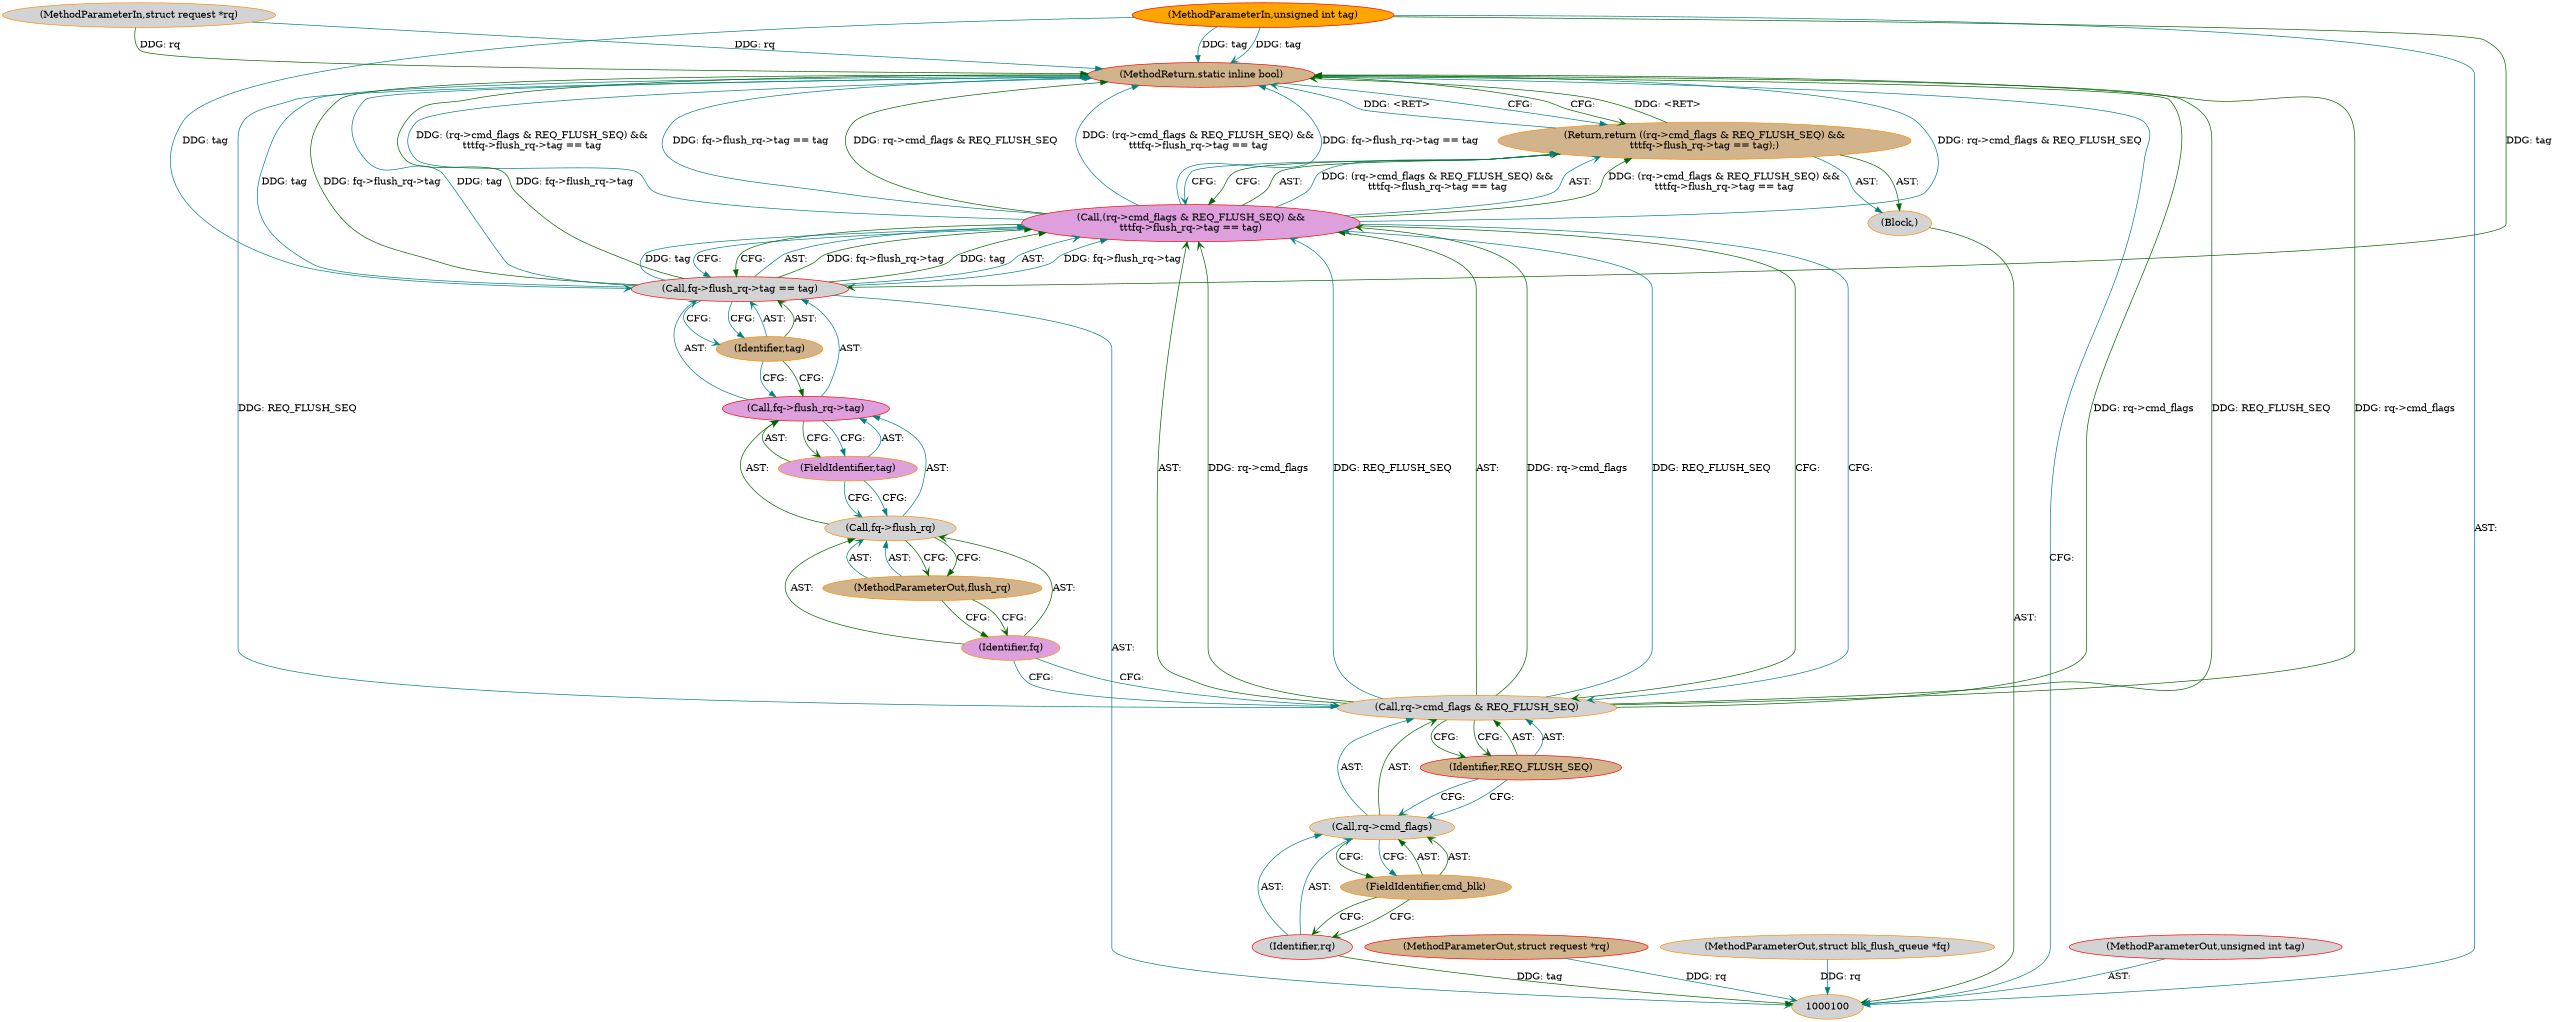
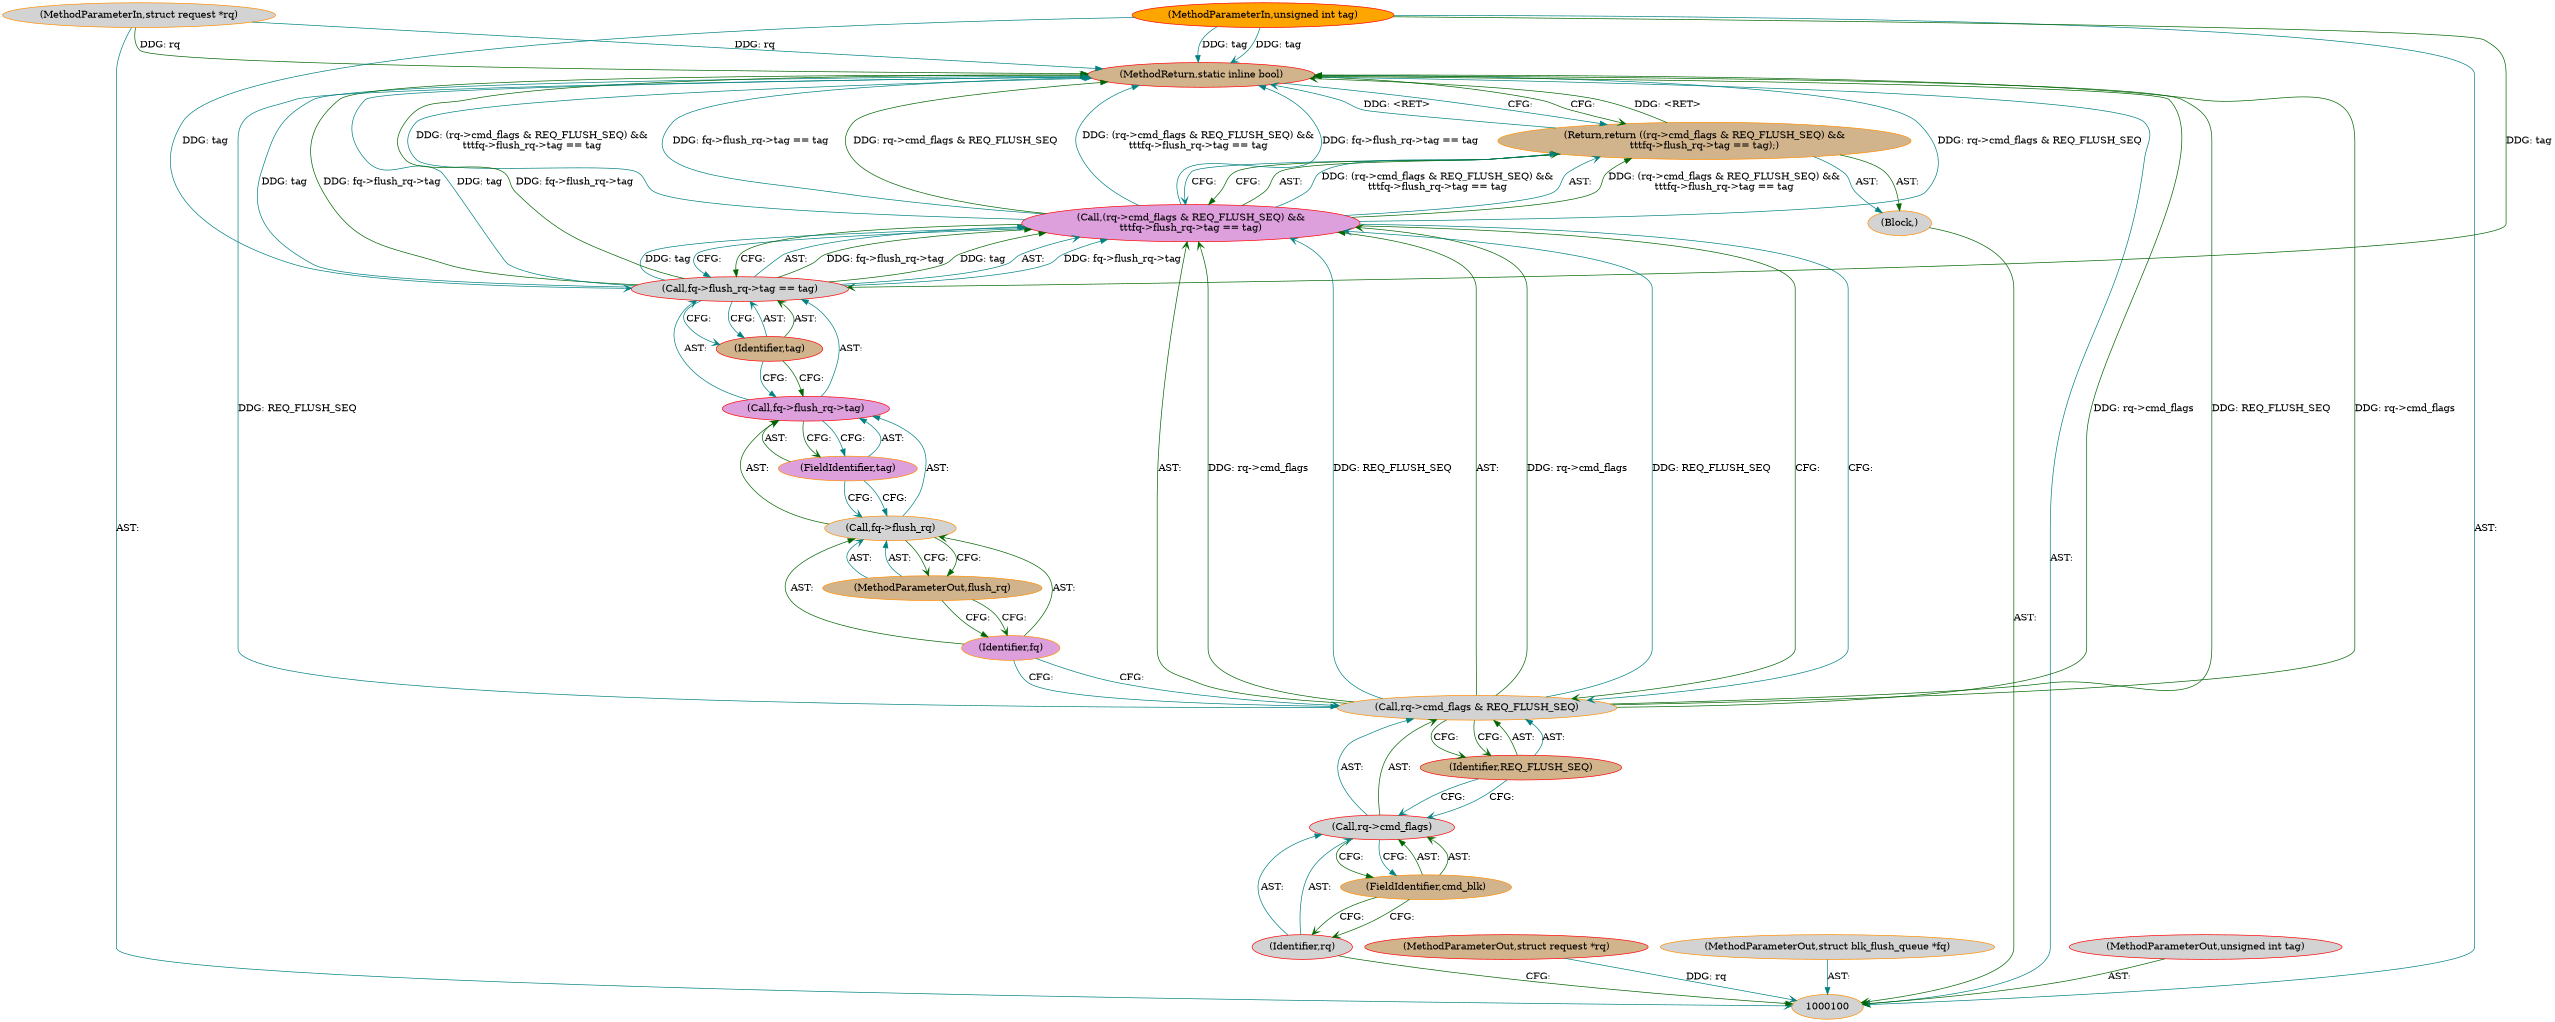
node "(Identifier,tag)": color darkorange -> red
edge "(MethodReturn,static inline bool)" -> "1000100": label "CFG: " -> "AST: "
node "(Call,rq->cmd_flags)": color darkorange -> red
edge "(Call,fq->flush_rq->tag == tag)" -> "1000100": now "(MethodParameterIn,struct request *rq)" -> "1000100"
edge "(Identifier,rq)" -> "1000100": label "DDG: tag" -> "CFG: "
edge "(MethodParameterOut,struct blk_flush_queue *fq)" -> "1000100": label "DDG: rq" -> "AST: "
edge "(MethodParameterOut,unsigned int tag)" -> "1000100": color teal -> darkgreen
